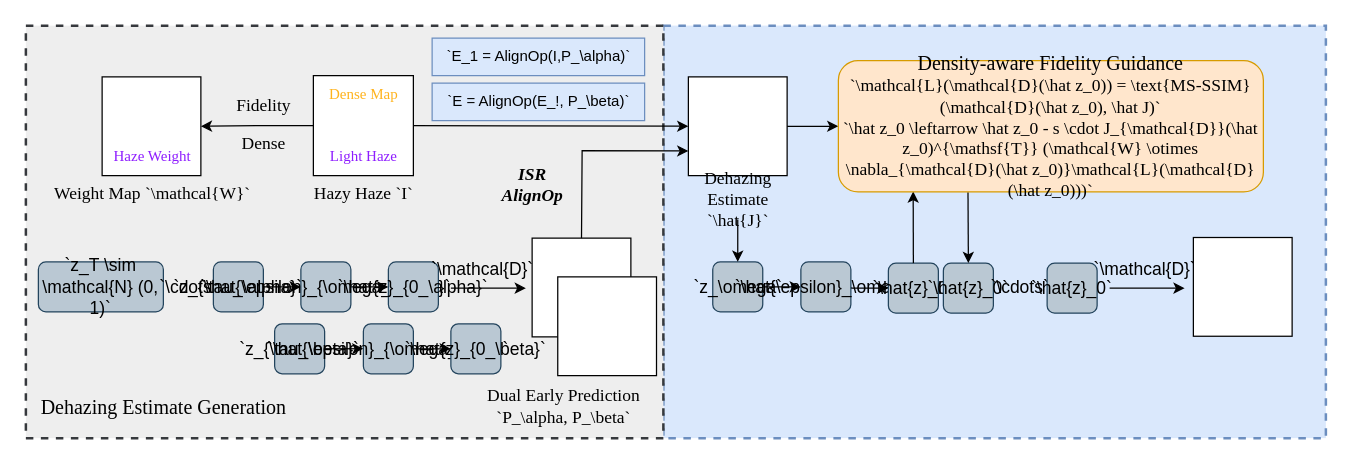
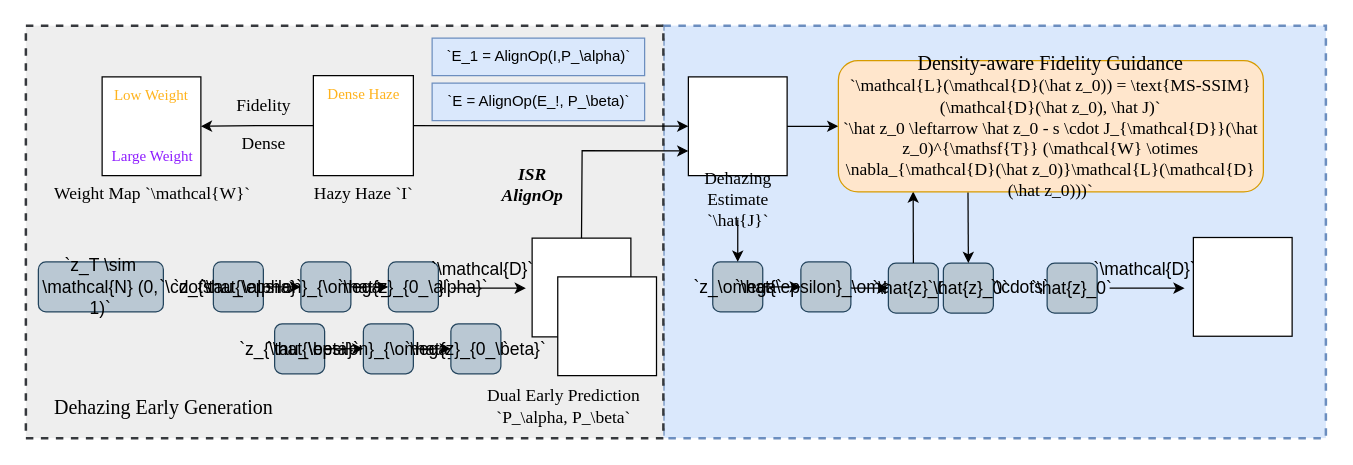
node "Dense Map": label "Dense Map" -> "Dense Haze"
node "Low Weight": added
node "Haze Weight": label "Haze Weight" -> "Large Weight"
node "Light Haze": removed
node "Dehazing Estimate Generation": label "Dehazing Estimate Generation" -> "Dehazing Early Generation"
